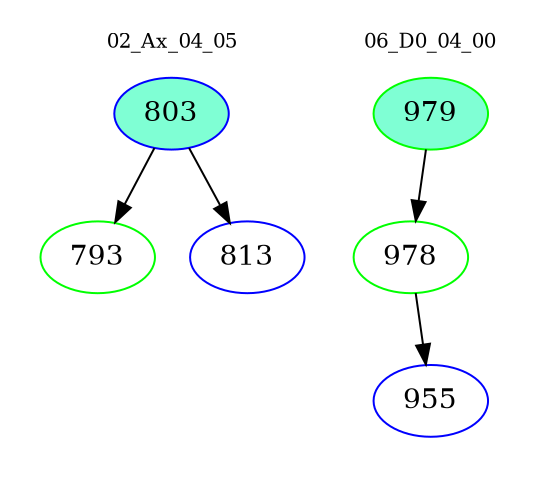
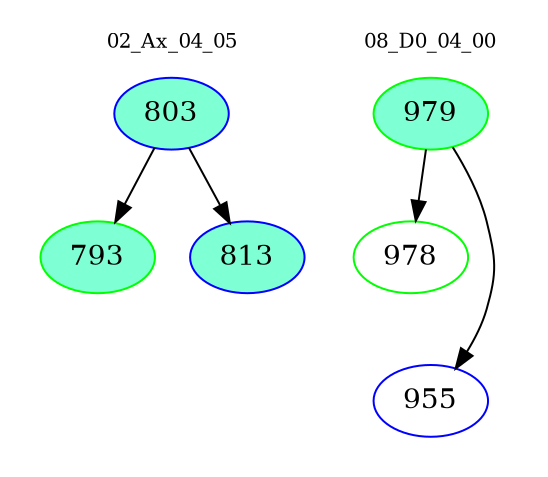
cluster "06_D0_04_00": label "06_D0_04_00" -> "08_D0_04_00"
node "793": fillcolor white -> aquamarine
node "813": fillcolor white -> aquamarine
edge "978" -> "955": now "979" -> "955"
